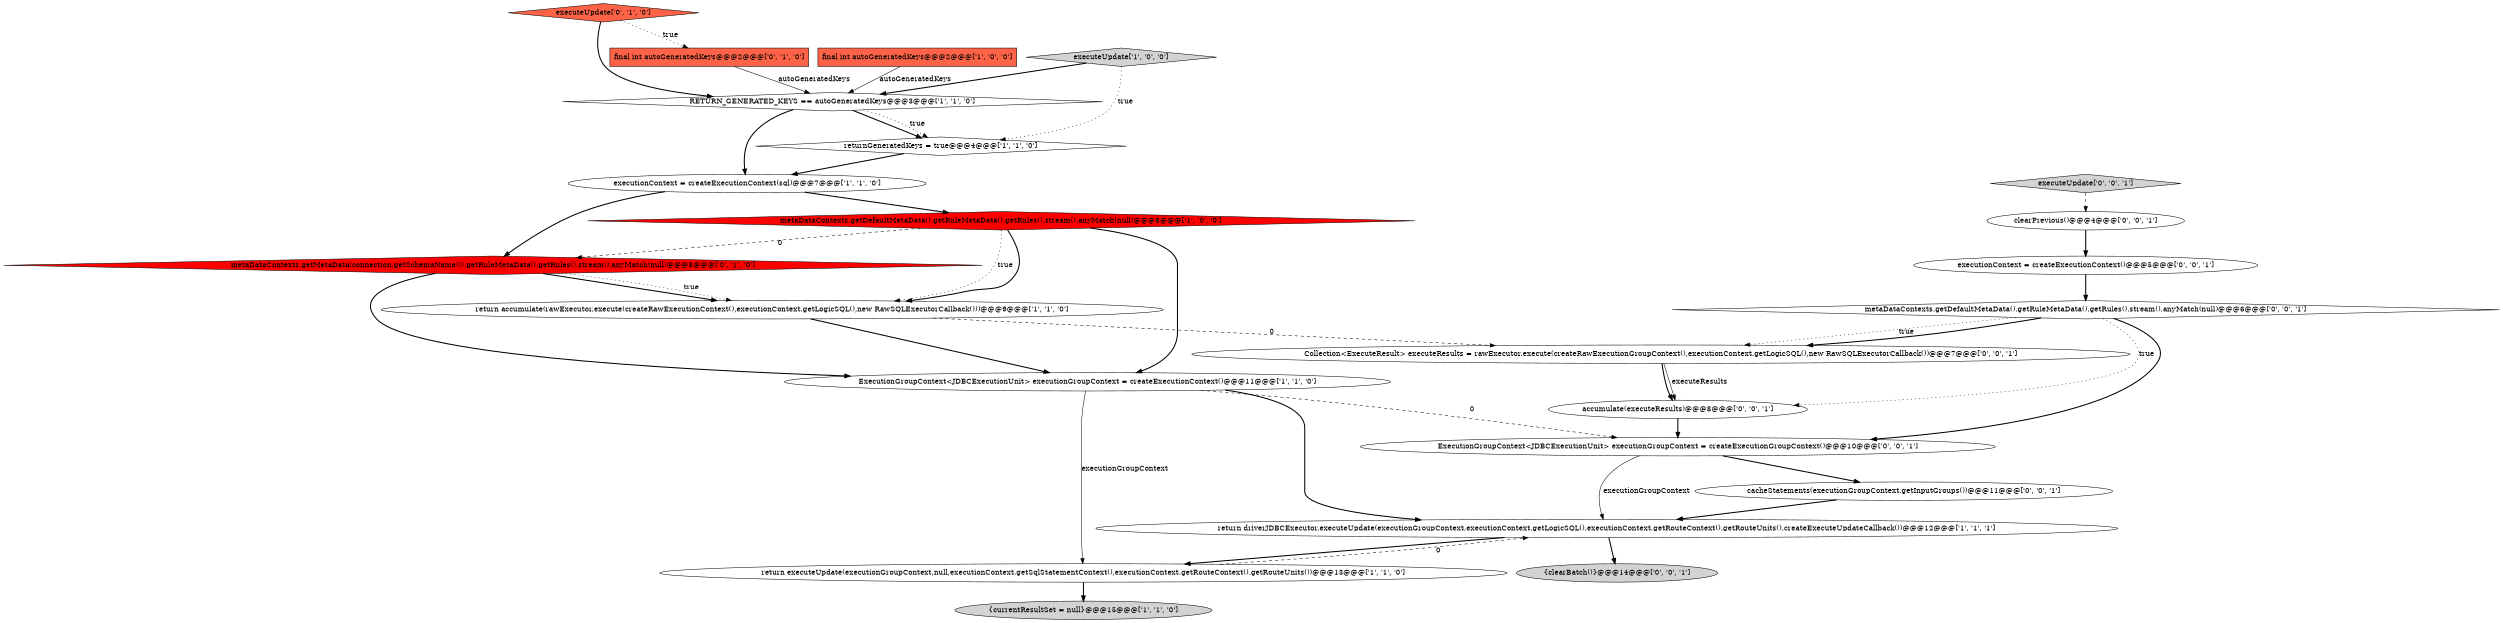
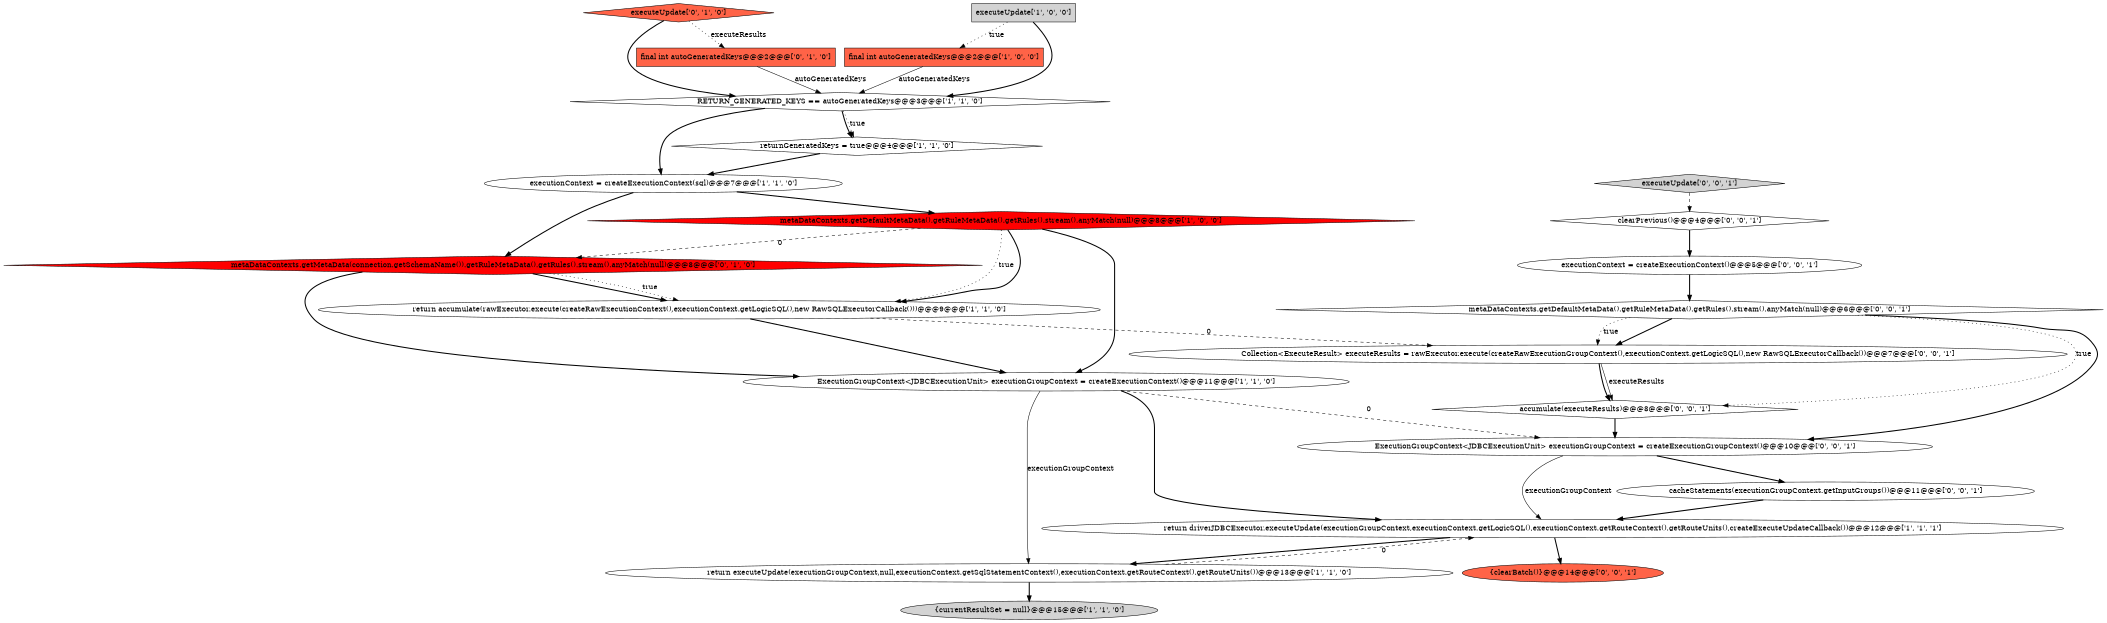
edge "executeUpdate['0', '1', '0']" -> "final int autoGeneratedKeys@@@2@@@['0', '1', '0']": label "true" -> "executeResults"
node "executeUpdate['1', '0', '0']": shape diamond -> box
edge "executeUpdate['1', '0', '0']" -> "returnGeneratedKeys = true@@@4@@@['1', '1', '0']": now "executeUpdate['1', '0', '0']" -> "final int autoGeneratedKeys@@@2@@@['1', '0', '0']"
node "clearPrevious()@@@4@@@['0', '0', '1']": shape ellipse -> diamond
node "accumulate(executeResults)@@@8@@@['0', '0', '1']": shape ellipse -> diamond
node "{clearBatch()}@@@14@@@['0', '0', '1']": fillcolor lightgray -> tomato
